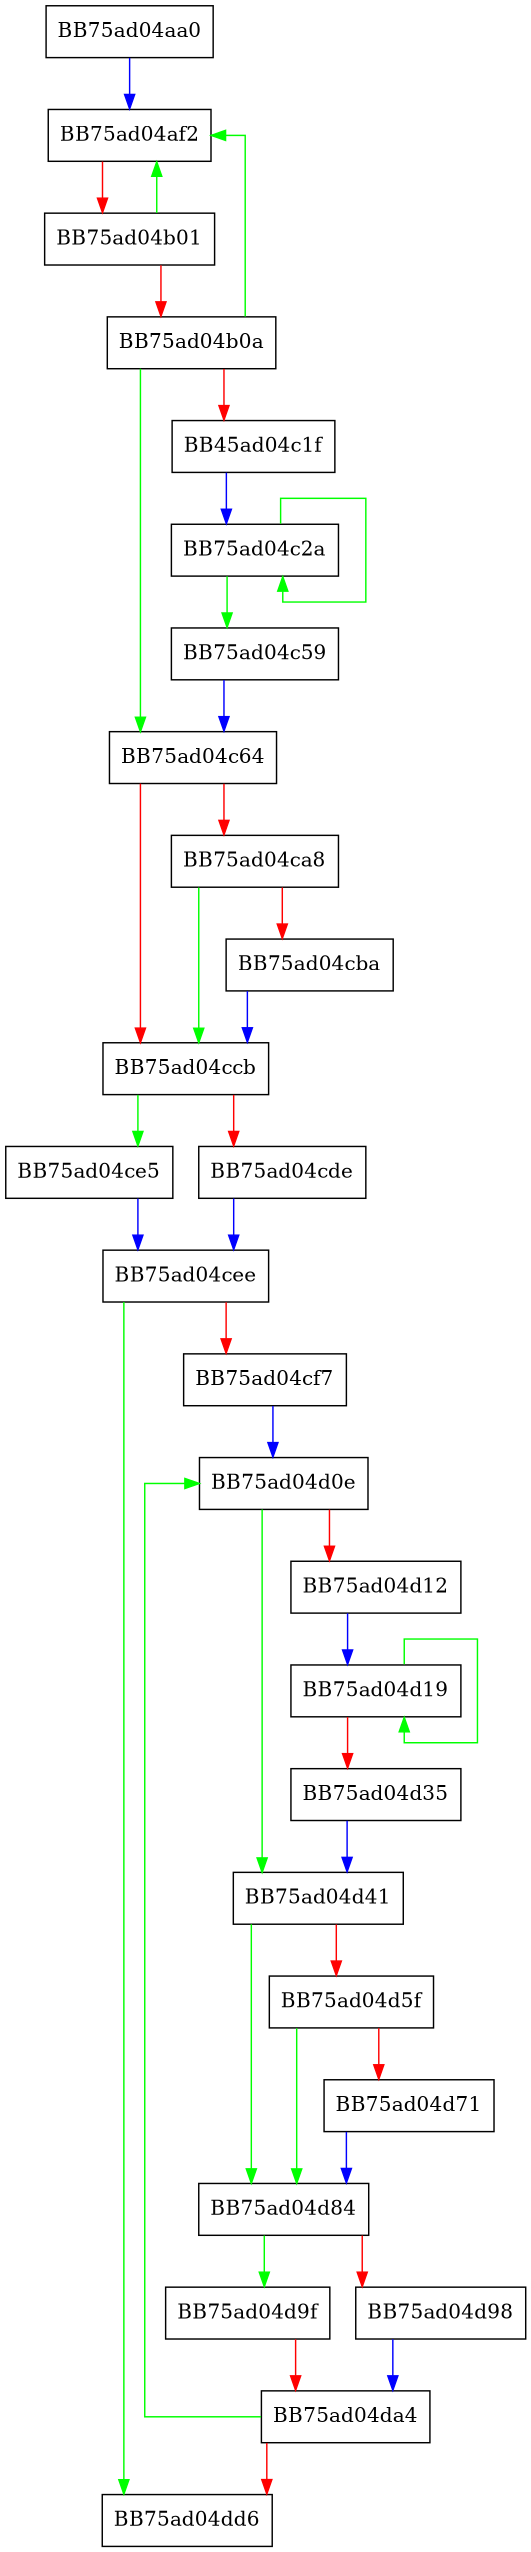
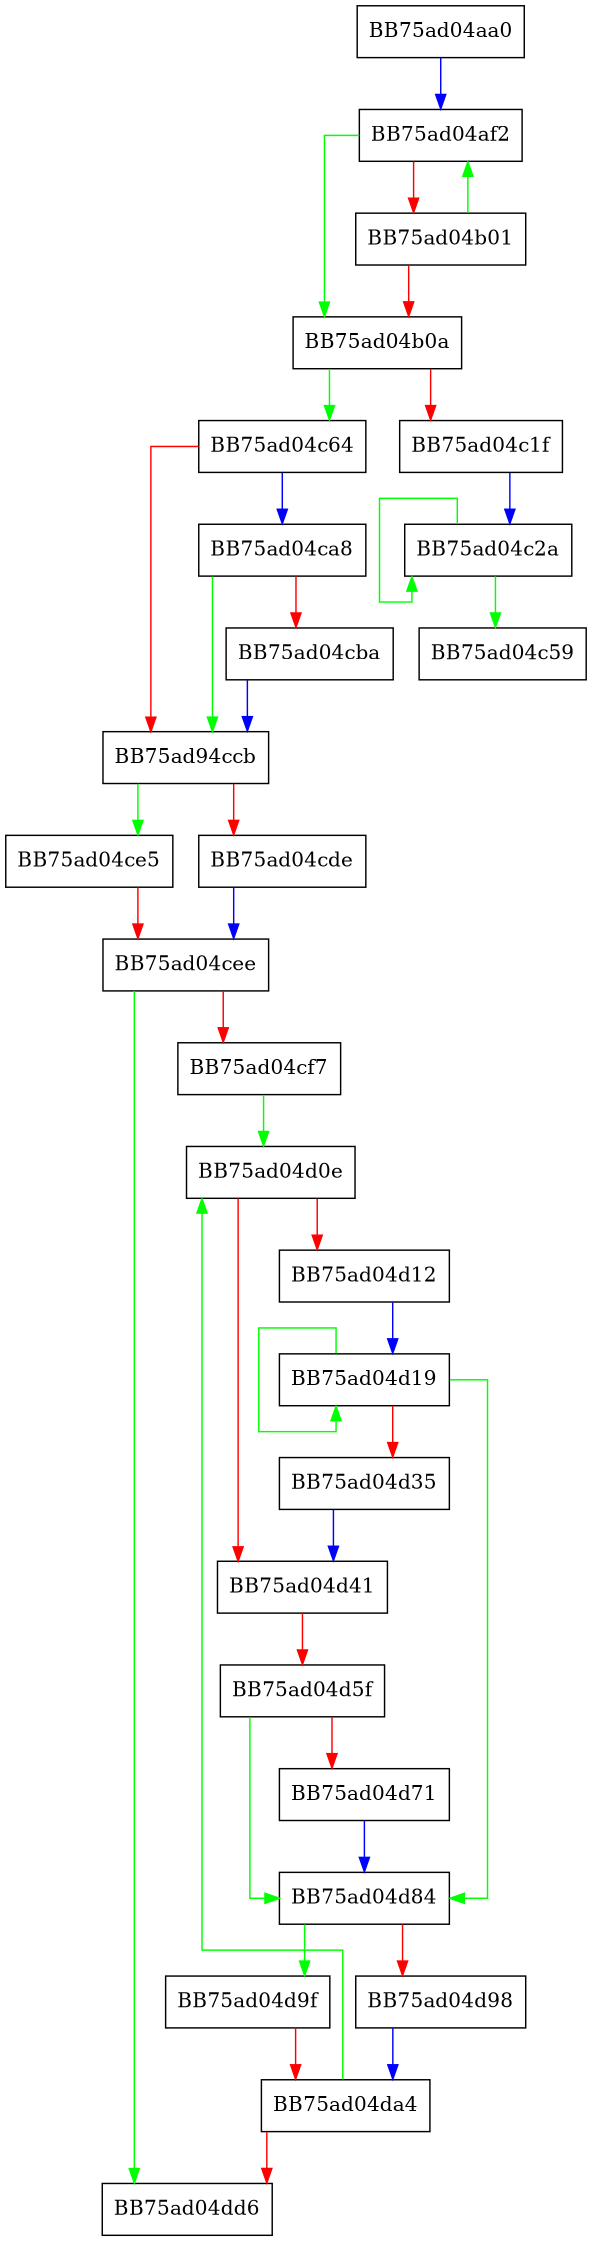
edge "BB75ad04b0a" -> "BB75ad04af2": reversed
node "BB45ad04c1f": label "BB45ad04c1f" -> "BB75ad04c1f"
edge "BB75ad04c59" -> "BB75ad04c64": removed
edge "BB75ad04c64" -> "BB75ad04ca8": color red -> blue
node "BB75ad04ccb": label "BB75ad04ccb" -> "BB75ad94ccb"
edge "BB75ad04ce5" -> "BB75ad04cee": color blue -> red
edge "BB75ad04cf7" -> "BB75ad04d0e": color blue -> green
edge "BB75ad04d0e" -> "BB75ad04d41": color green -> red
edge "BB75ad04d41" -> "BB75ad04d84": now "BB75ad04d19" -> "BB75ad04d84"
